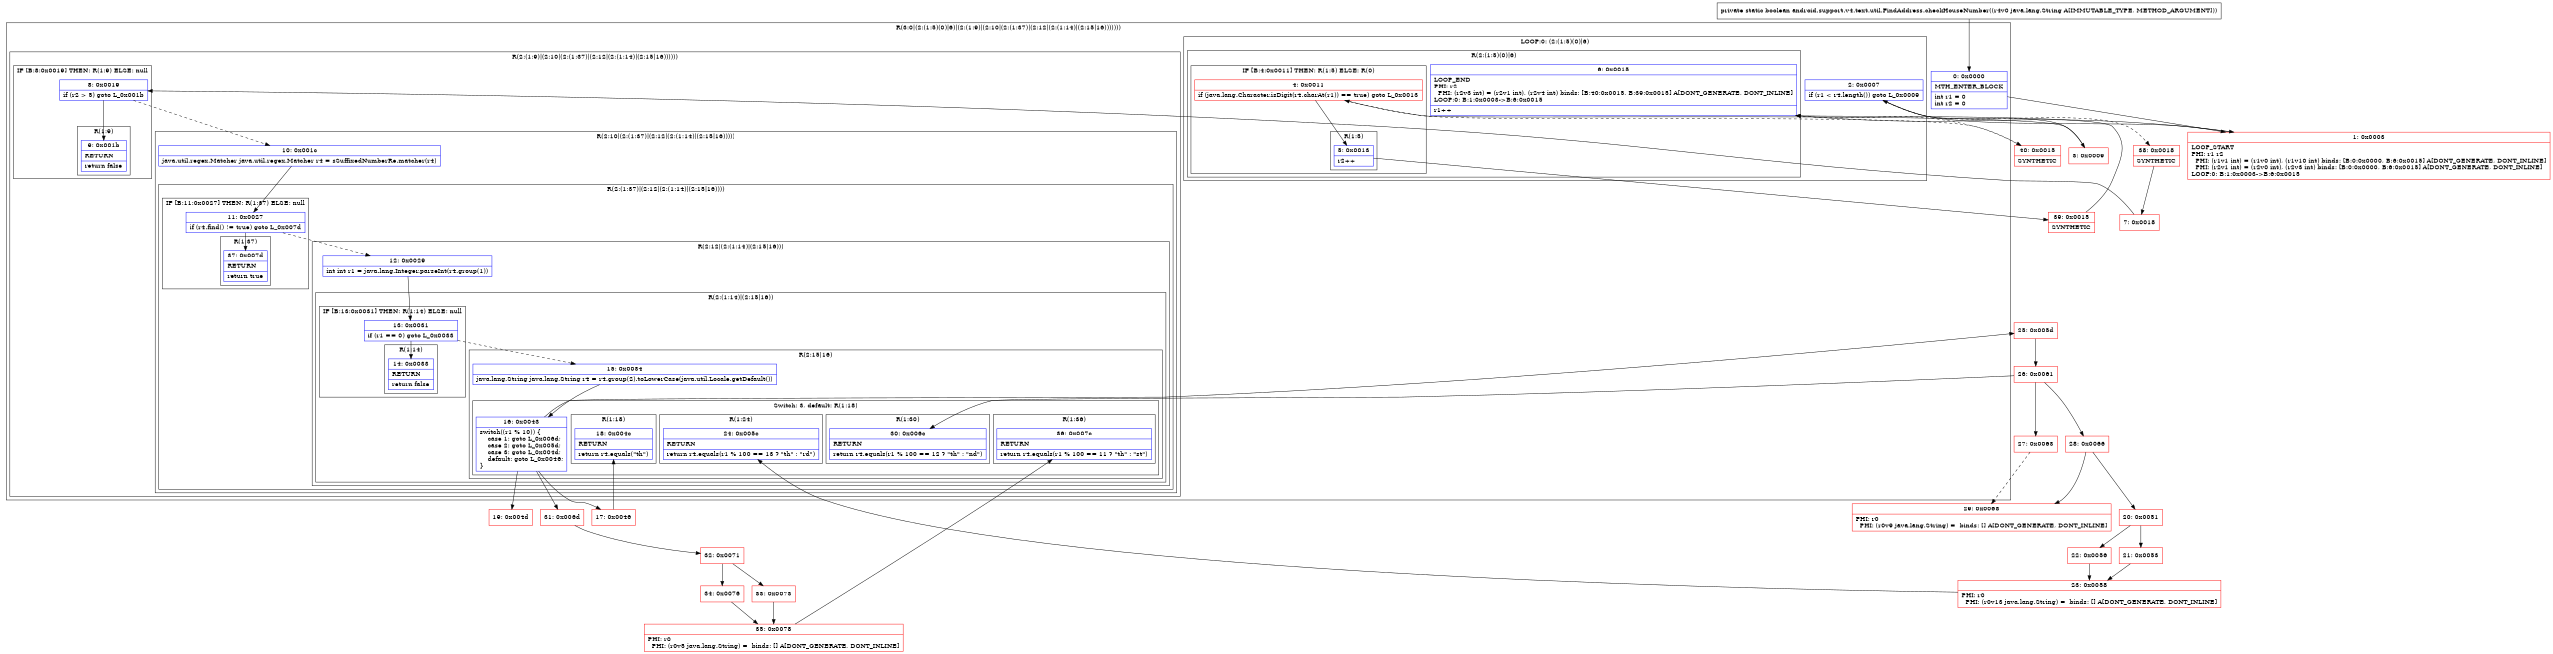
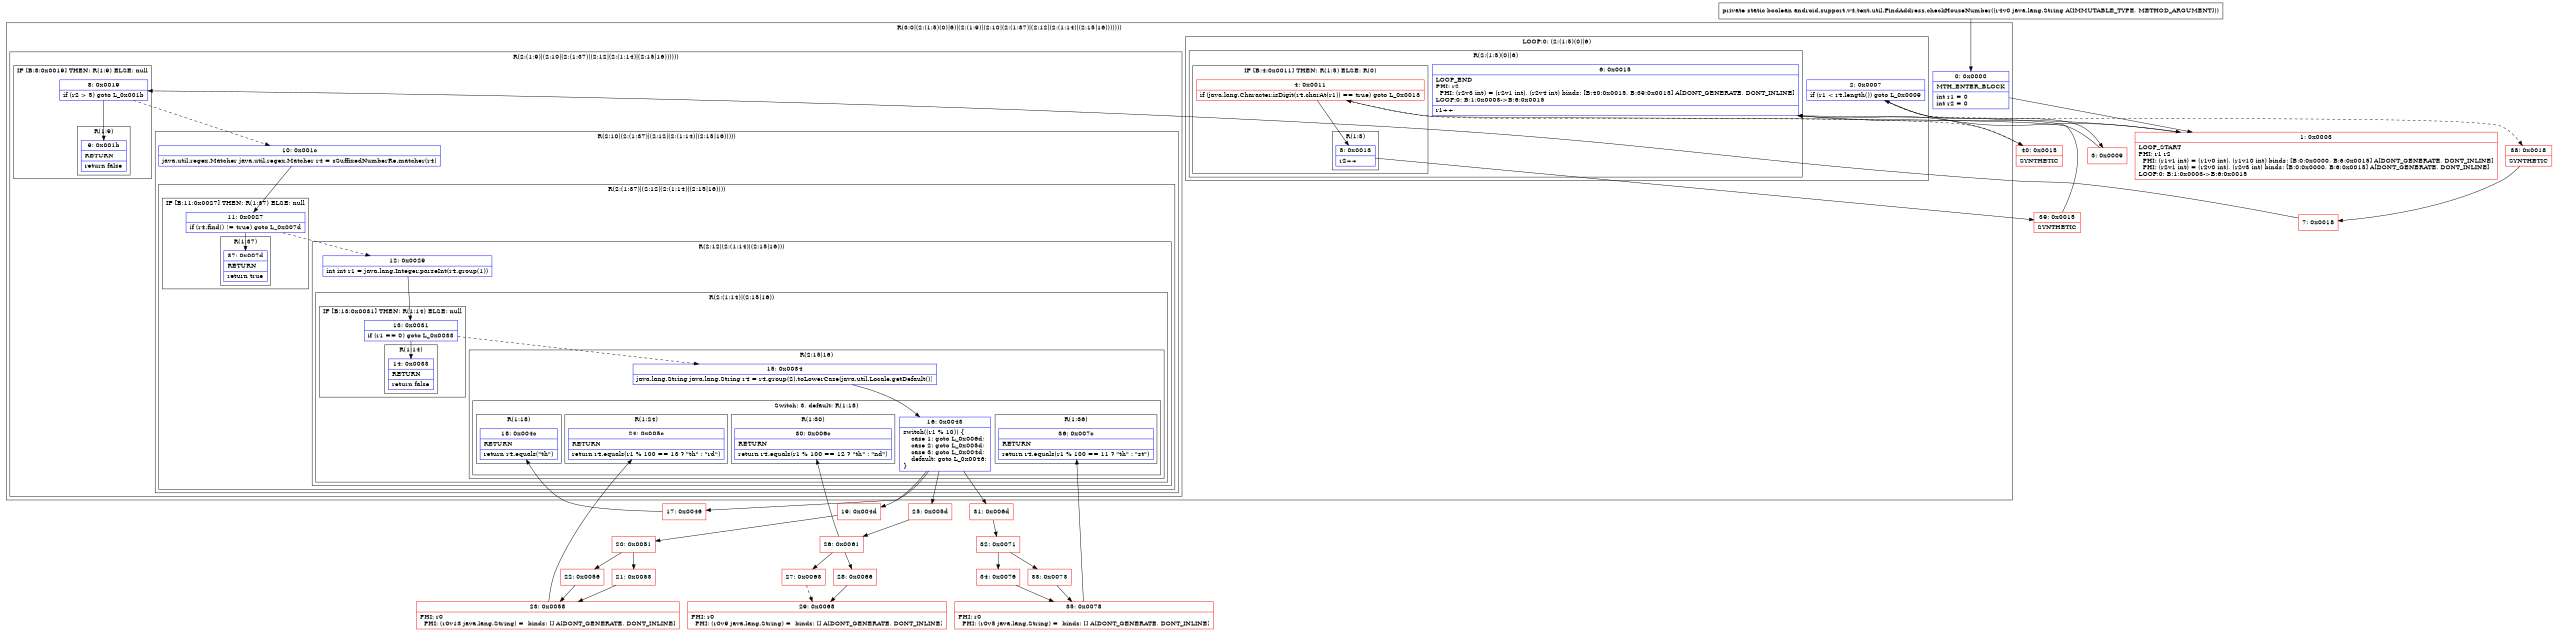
edge "40: 0x0015" -> "6: 0x0015": style dashed -> solid
edge "28: 0x0066" -> "20: 0x0051": now "19: 0x004d" -> "20: 0x0051"
